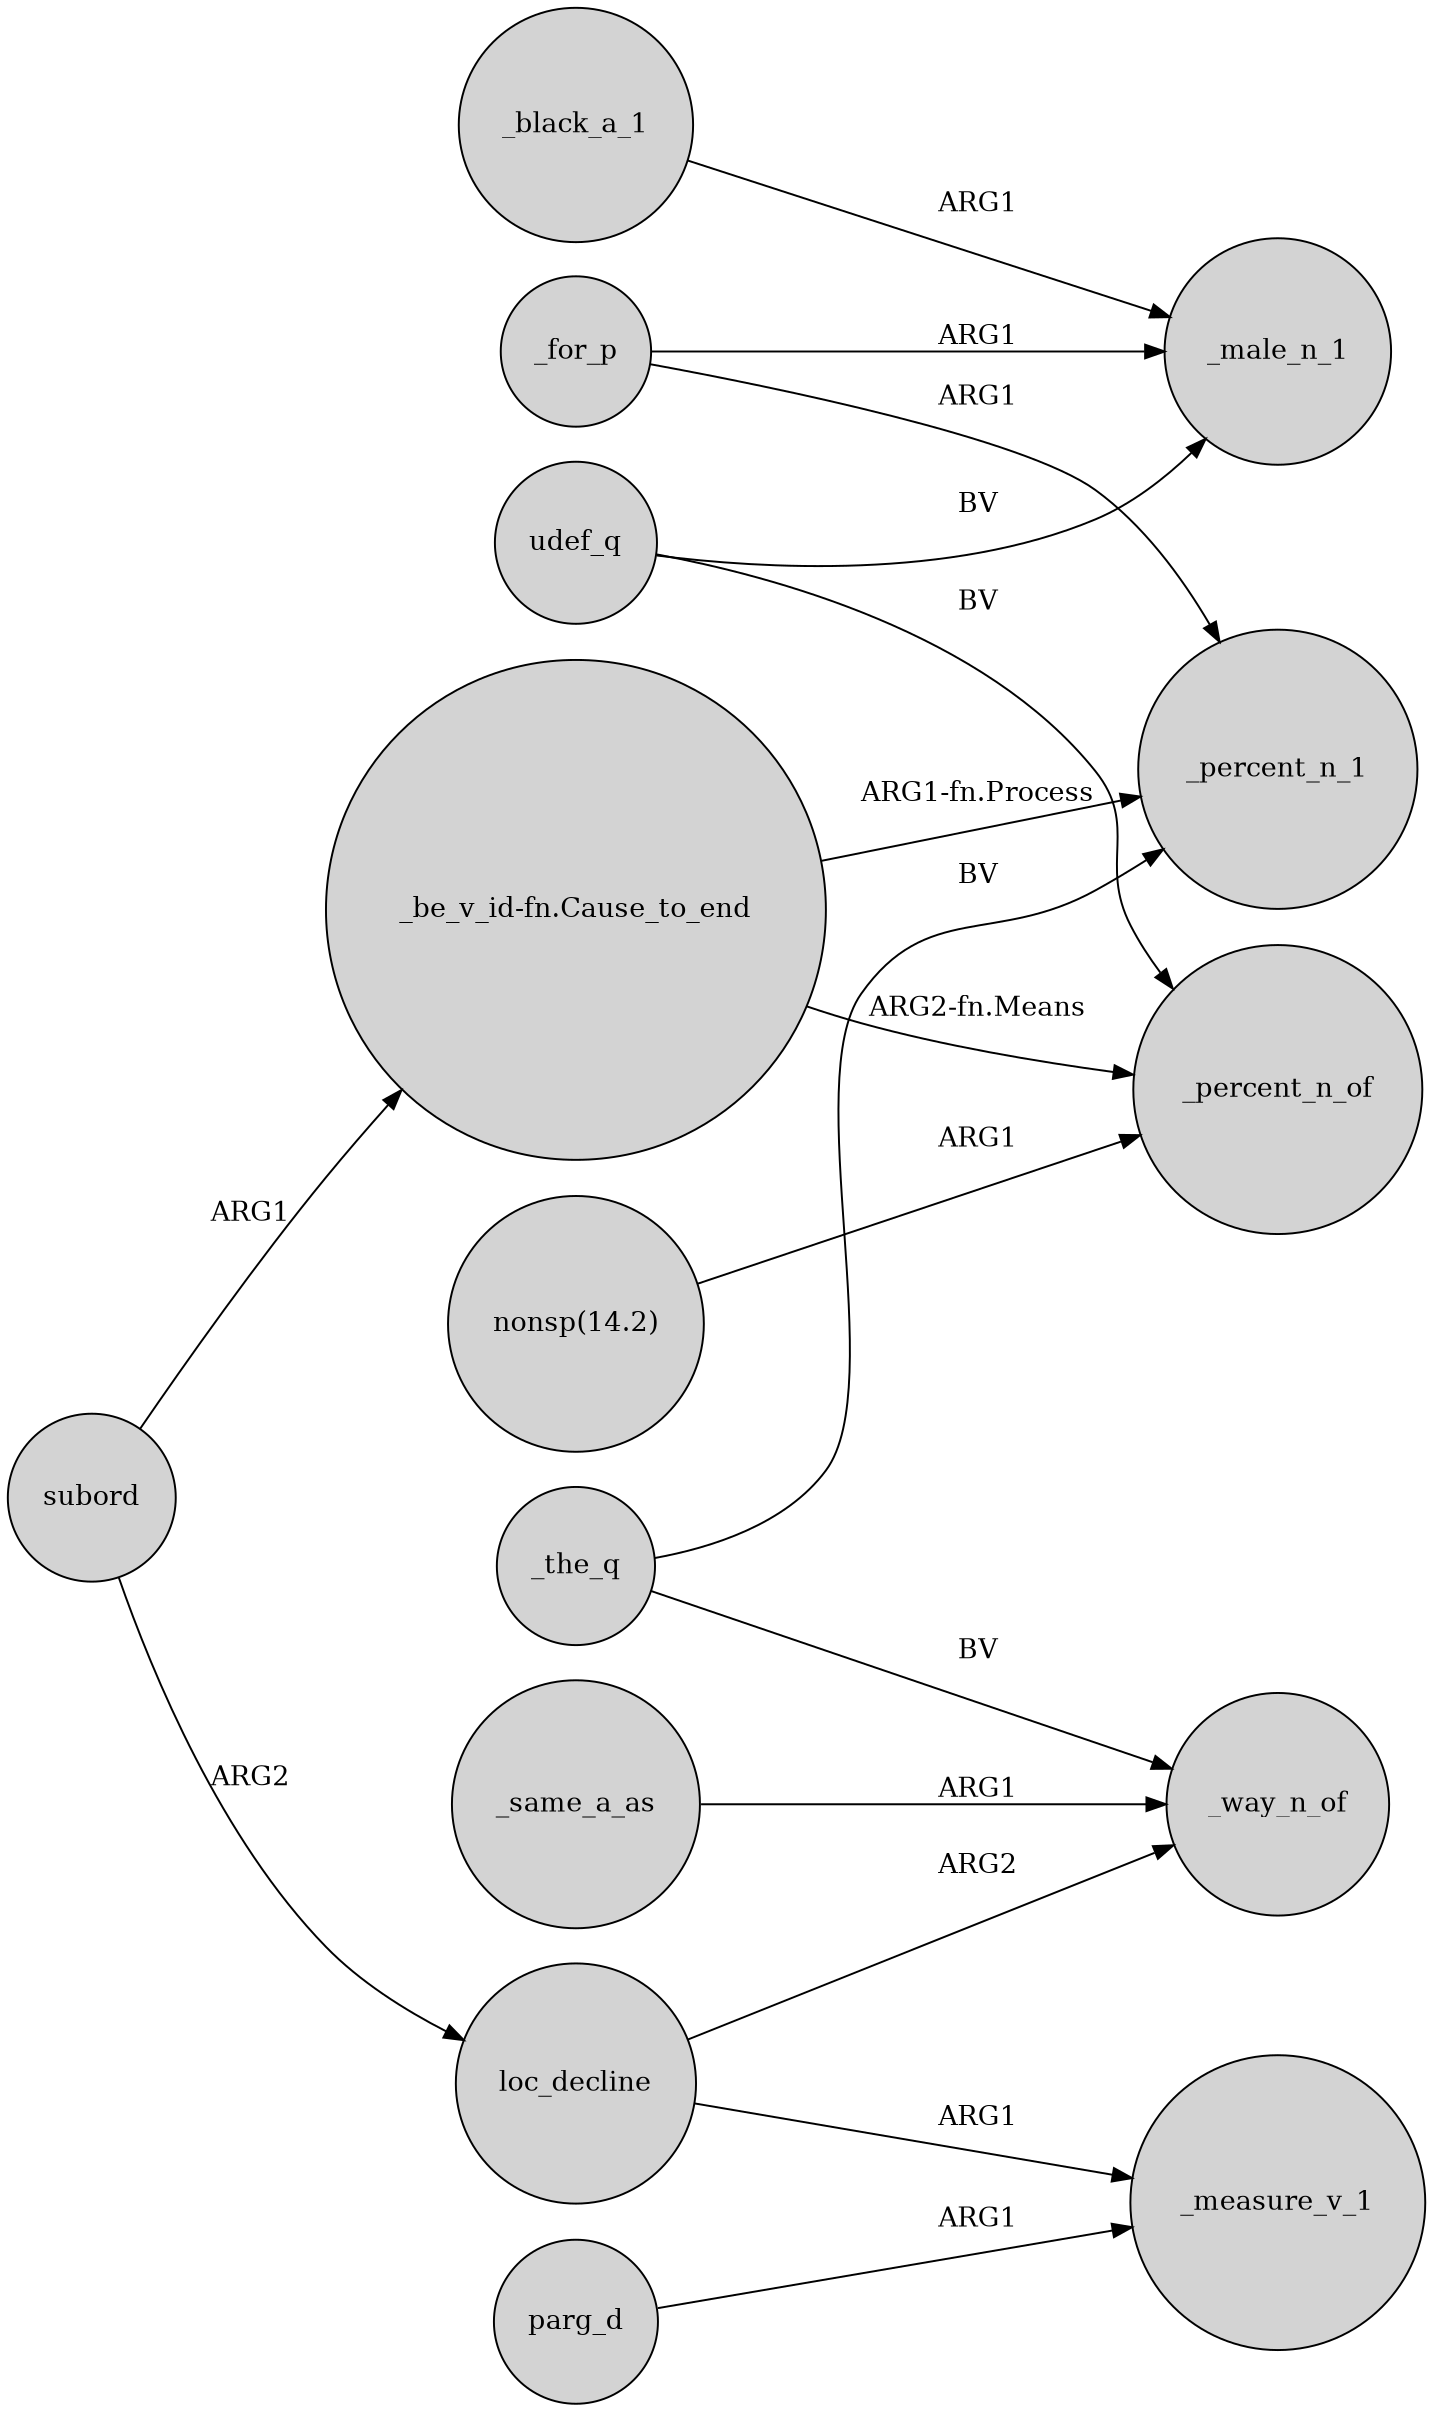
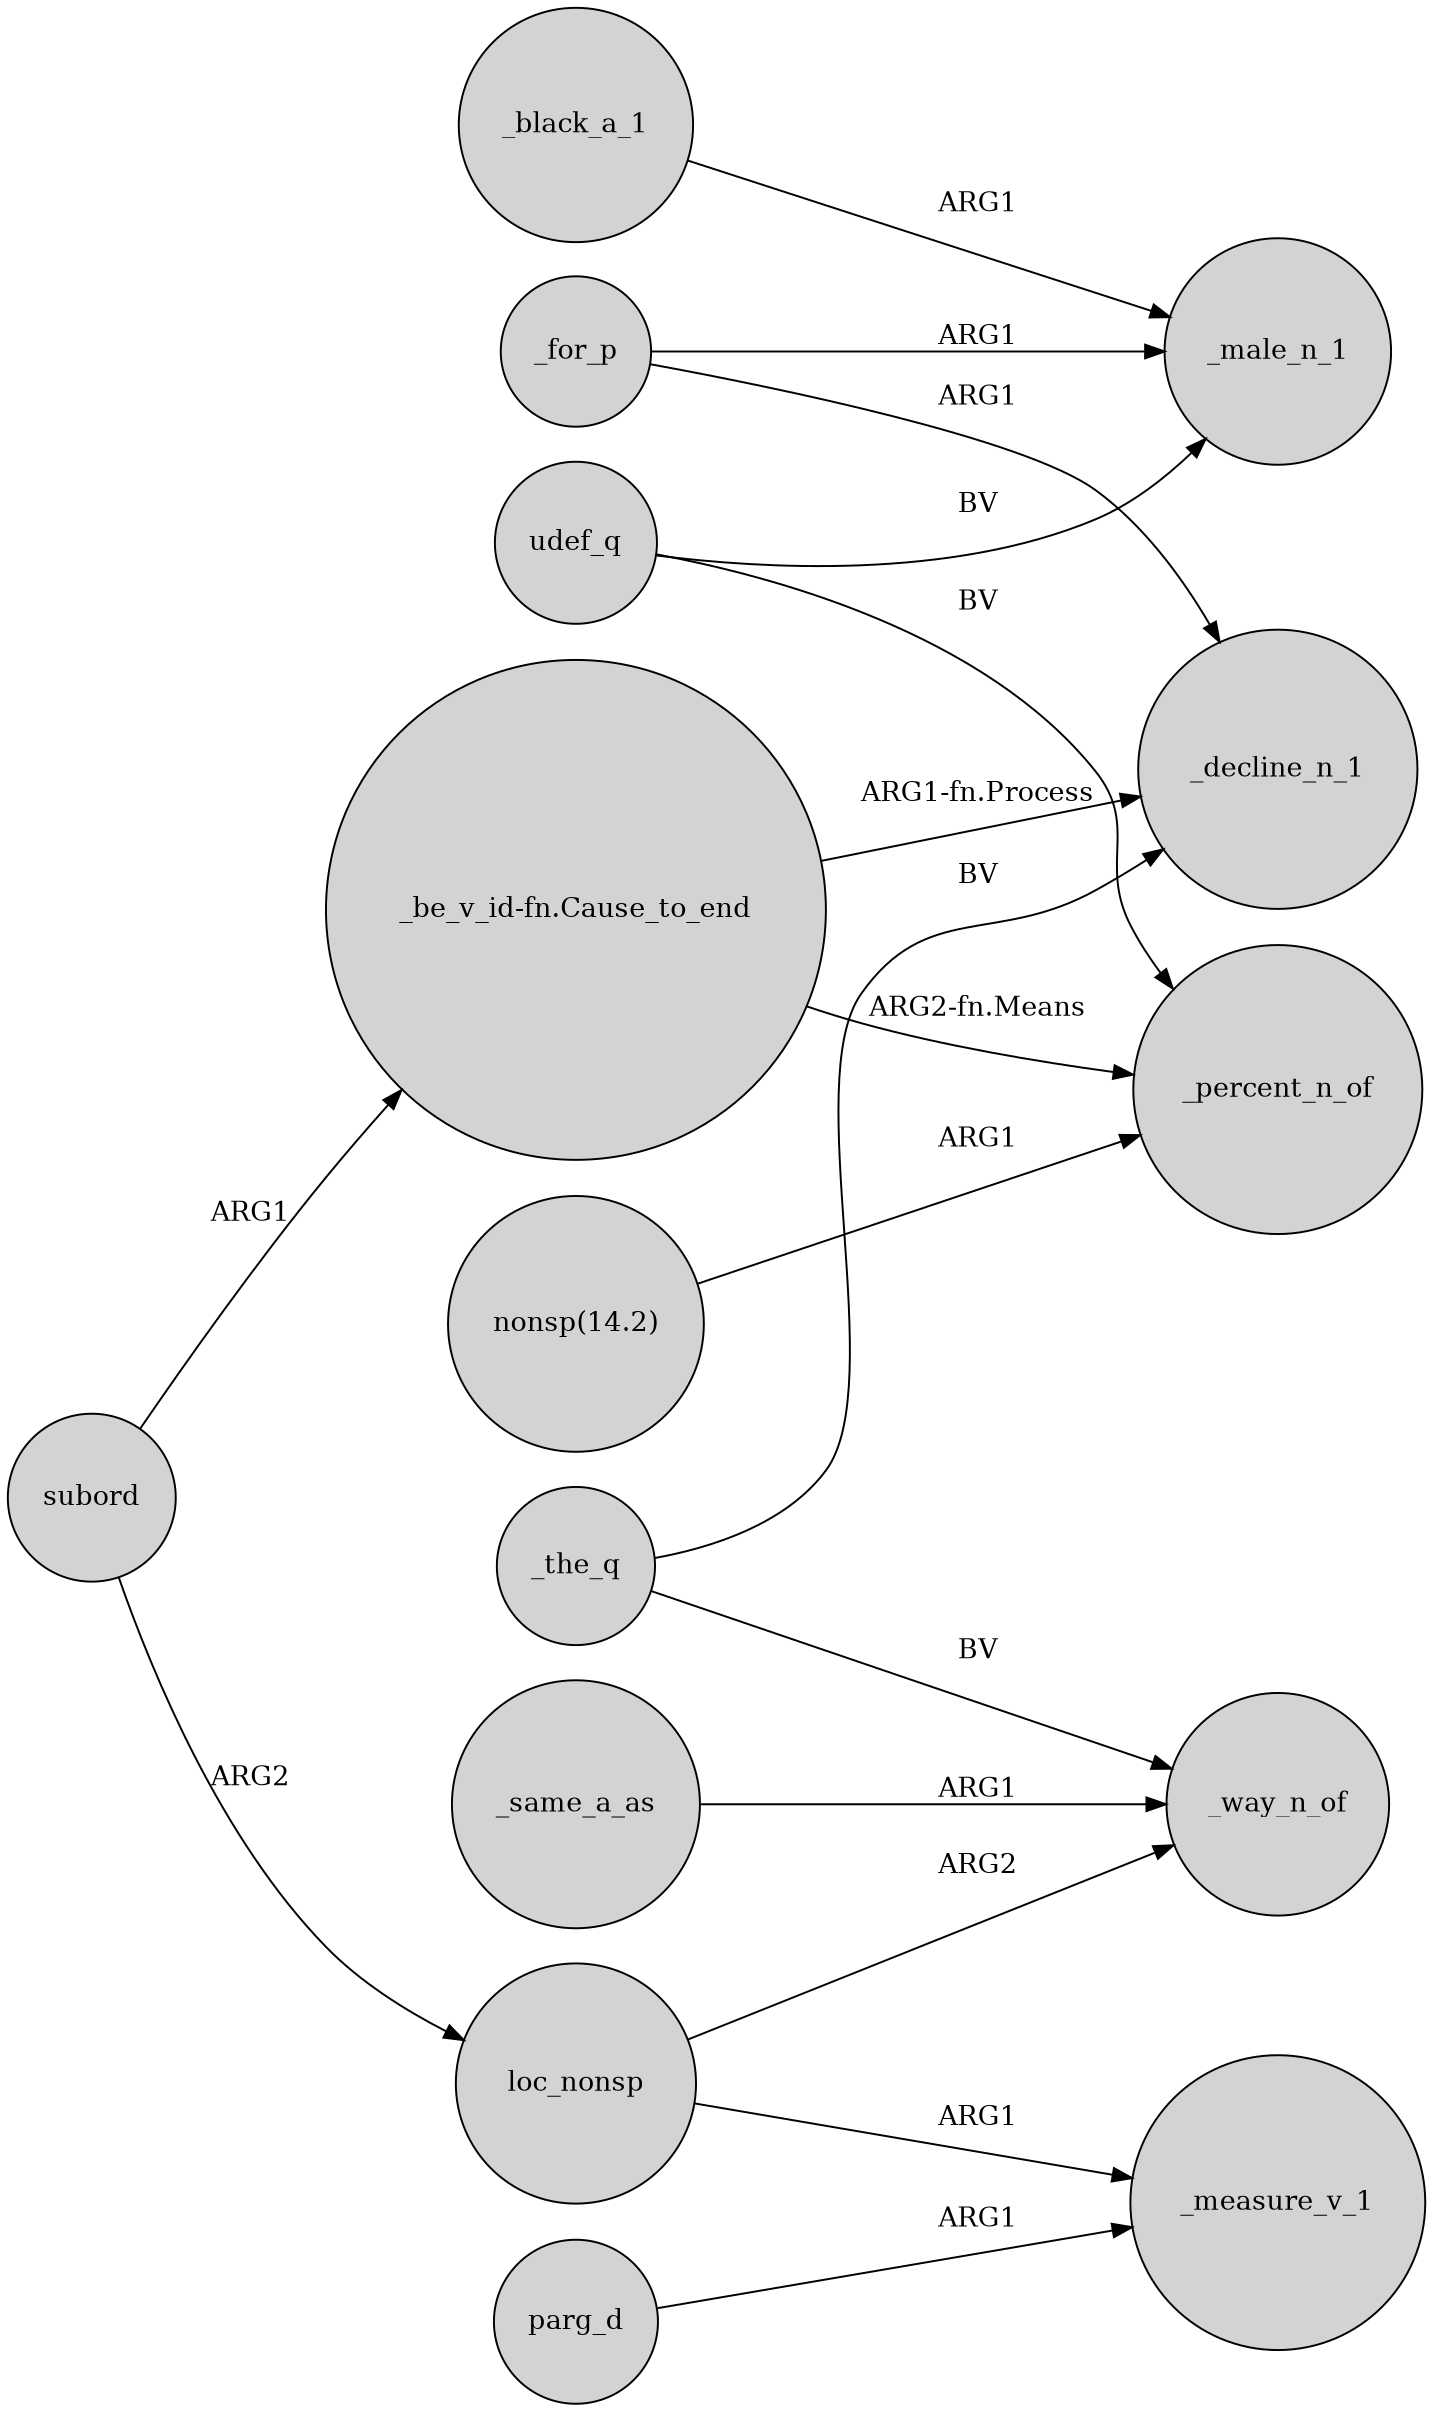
node "_percent_n_1": label "_percent_n_1" -> "_decline_n_1"
node "loc_decline": label "loc_decline" -> "loc_nonsp"
